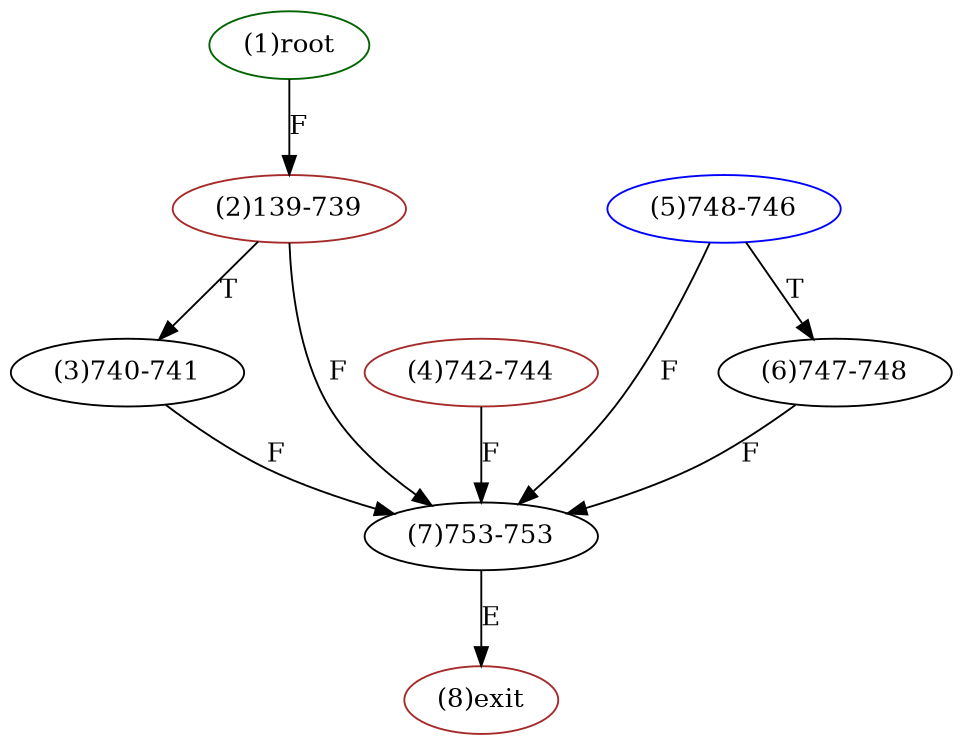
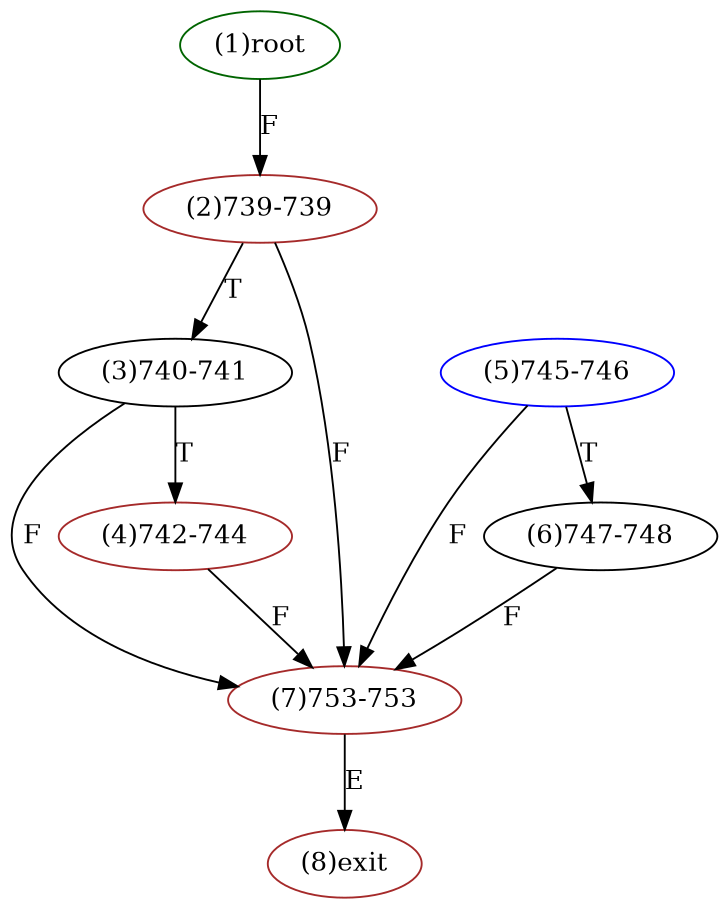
node "(2)139-739": label "(2)139-739" -> "(2)739-739"
node "(5)748-746": label "(5)748-746" -> "(5)745-746"
edge "(3)740-741" -> "(4)742-744": added, label "T"
node "(7)753-753": color black -> brown
